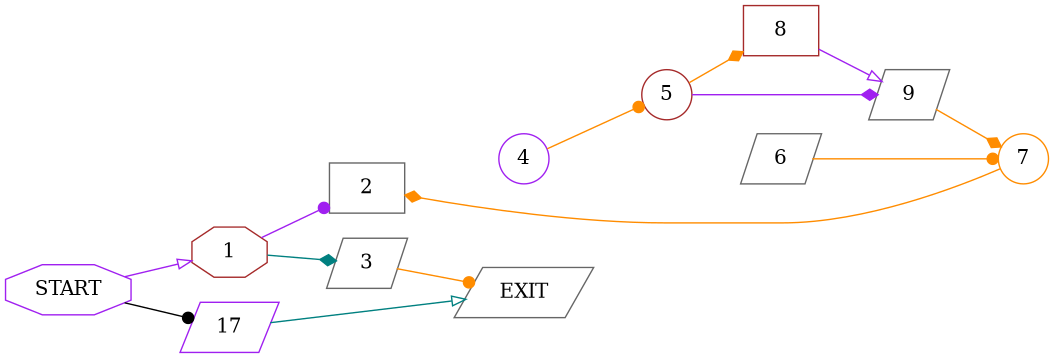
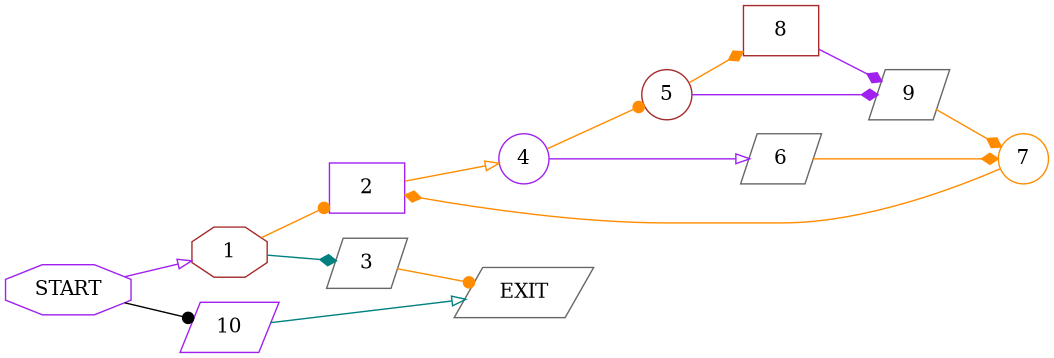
edge "8" -> "9": arrowhead onormal -> diamond
edge "4" -> "6": added
edge "6" -> "7": arrowhead dot -> diamond
edge "2" -> "4": added
node "2": color gray40 -> purple
edge "1" -> "2": color purple -> darkorange
node "17": label "17" -> "10"
